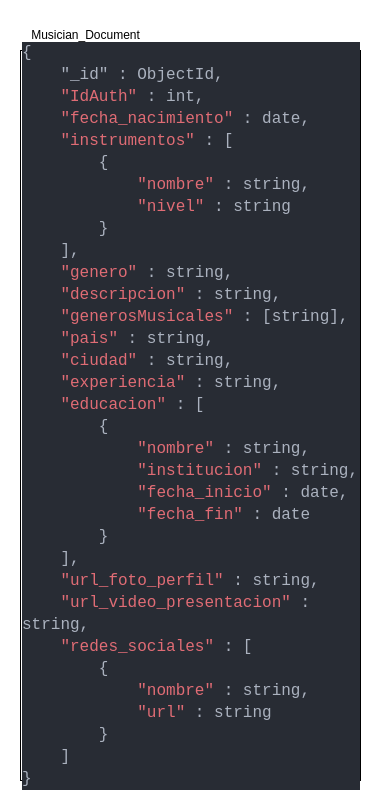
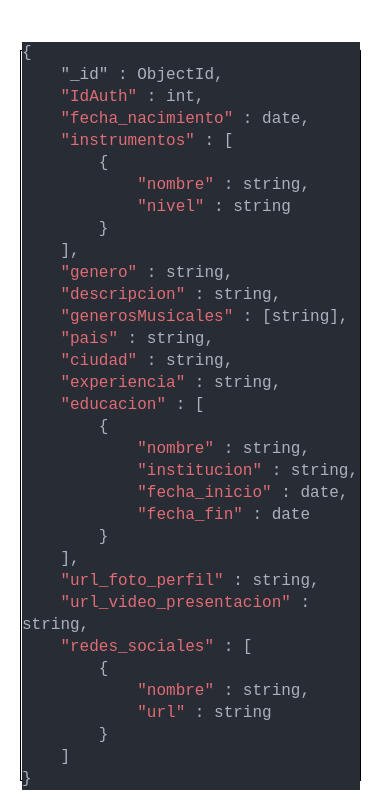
node "Musician_Document": removed
